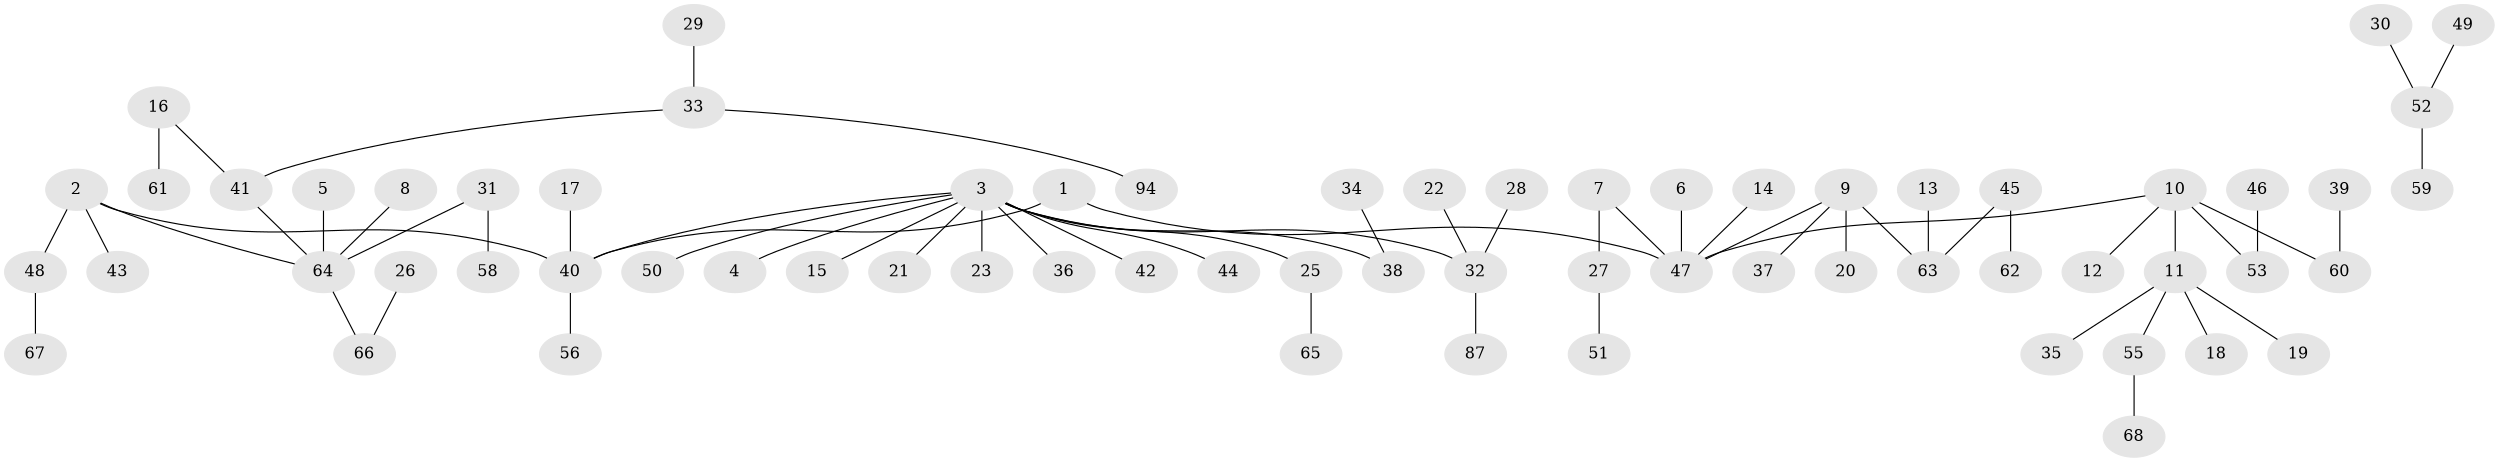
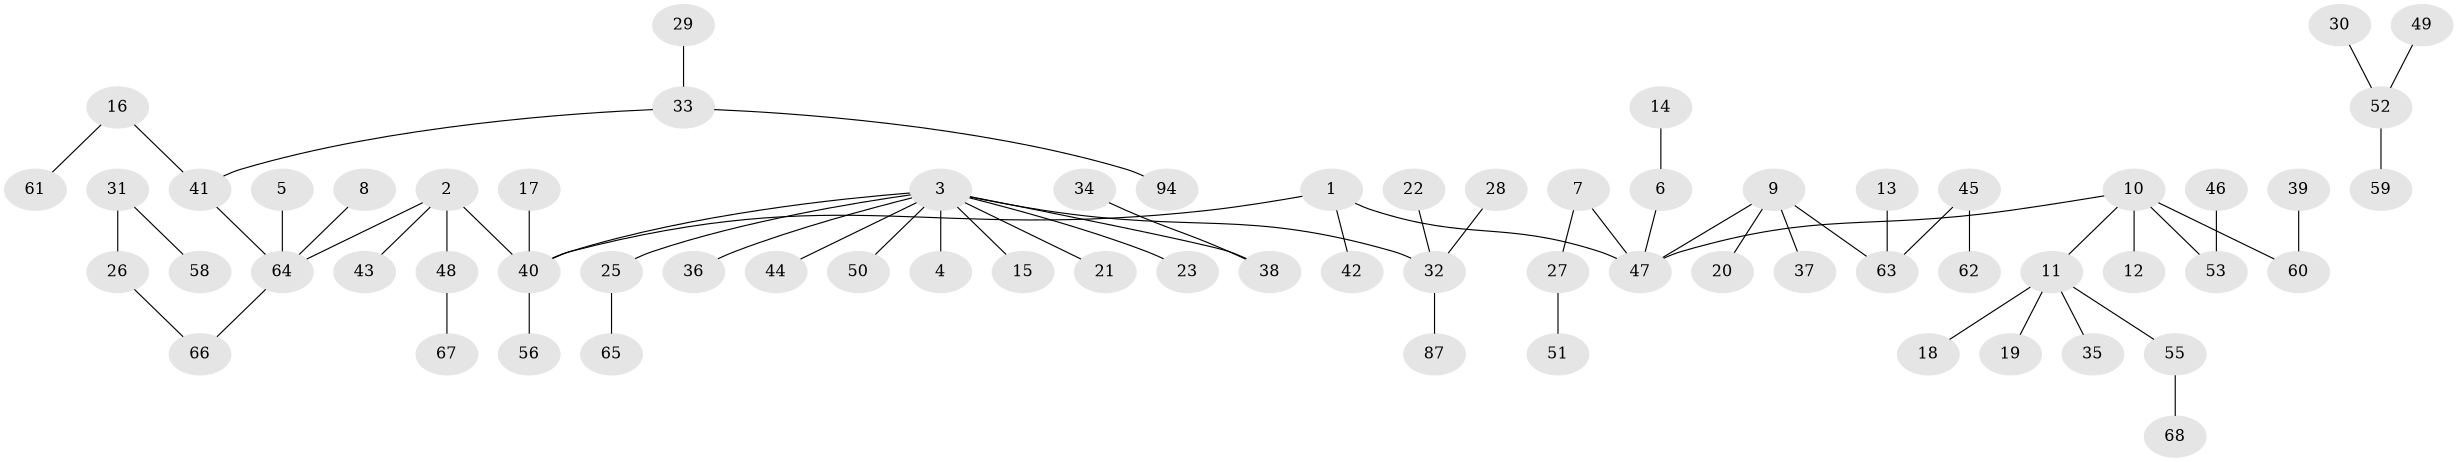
edge "31" -- "64": now "31" -- "26"
edge "3" -- "42": now "1" -- "42"
edge "14" -- "47": now "14" -- "6"
